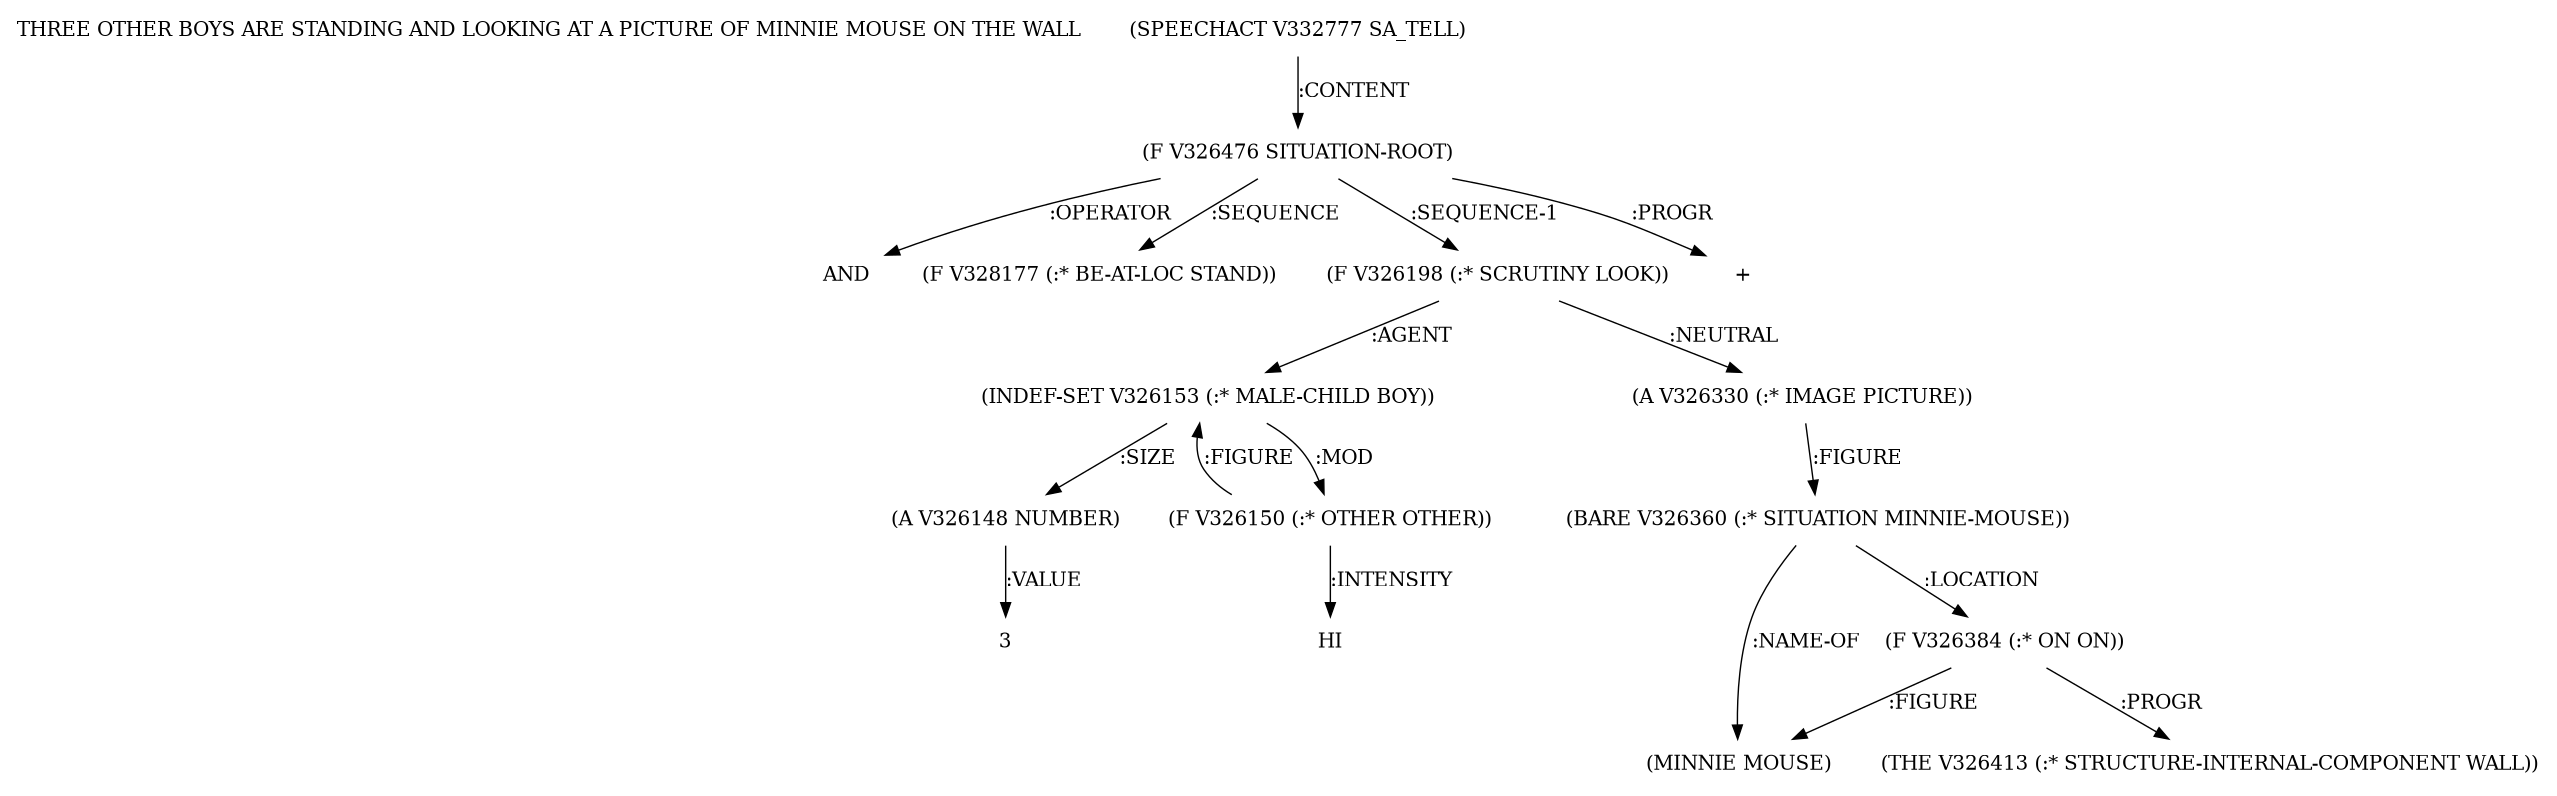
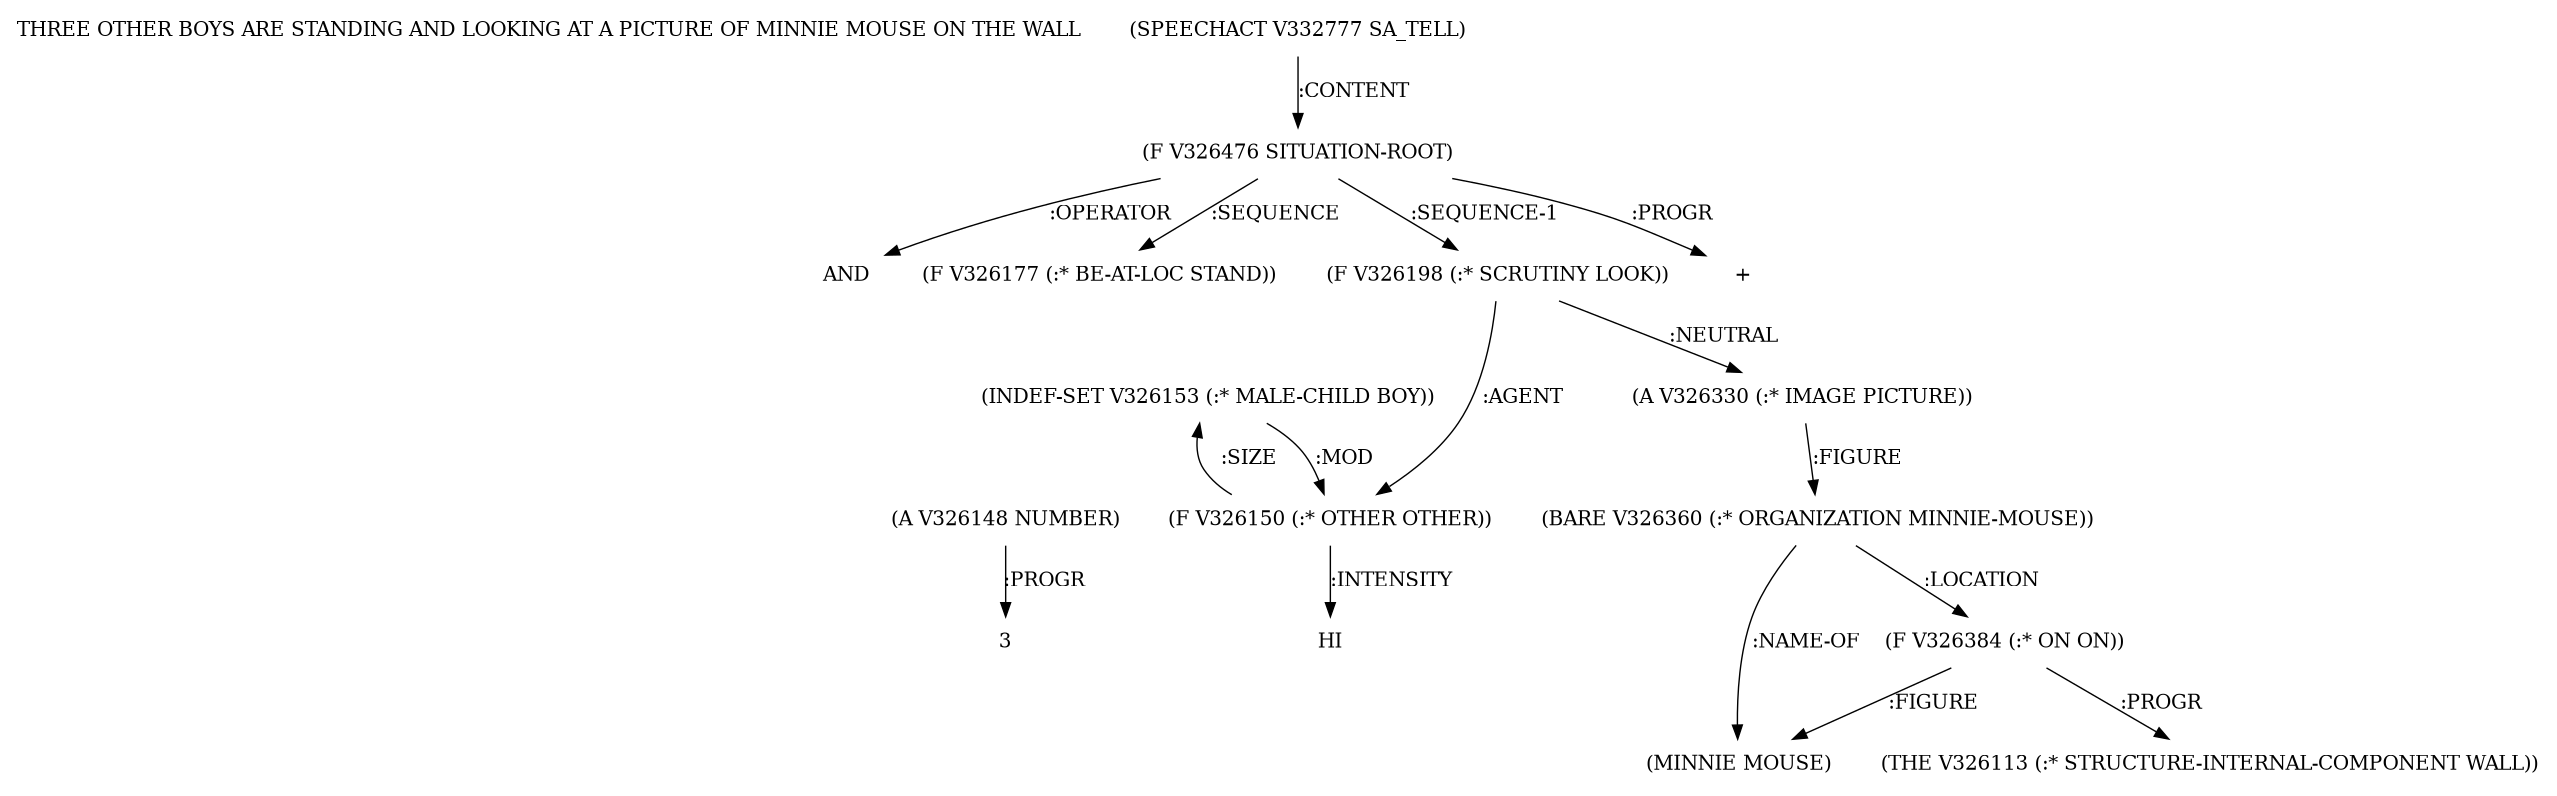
node "(F V328177 (:* BE-AT-LOC STAND))": label "(F V328177 (:* BE-AT-LOC STAND))" -> "(F V326177 (:* BE-AT-LOC STAND))"
edge "(F V326198 (:* SCRUTINY LOOK))" -> "(INDEF-SET V326153 (:* MALE-CHILD BOY))": now "(F V326198 (:* SCRUTINY LOOK))" -> "(F V326150 (:* OTHER OTHER))"
edge "(INDEF-SET V326153 (:* MALE-CHILD BOY))" -> "(A V326148 NUMBER)": removed, label ":SIZE"
edge "(F V326150 (:* OTHER OTHER))" -> "(INDEF-SET V326153 (:* MALE-CHILD BOY))": label ":FIGURE" -> ":SIZE"
node "(BARE V326360 (:* SITUATION MINNIE-MOUSE))": label "(BARE V326360 (:* SITUATION MINNIE-MOUSE))" -> "(BARE V326360 (:* ORGANIZATION MINNIE-MOUSE))"
edge "(A V326148 NUMBER)" -> "3": label ":VALUE" -> ":PROGR"
node "(THE V326413 (:* STRUCTURE-INTERNAL-COMPONENT WALL))": label "(THE V326413 (:* STRUCTURE-INTERNAL-COMPONENT WALL))" -> "(THE V326113 (:* STRUCTURE-INTERNAL-COMPONENT WALL))"
